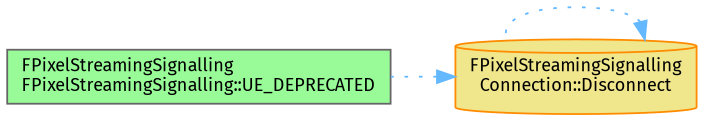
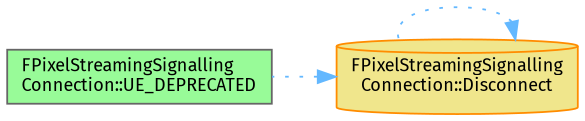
node "FPixelStreamingSignalling FPixelStreamingSignalling::UE_DEPRECATED": label "FPixelStreamingSignalling FPixelStreamingSignalling::UE_DEPRECATED" -> "FPixelStreamingSignalling Connection::UE_DEPRECATED"
